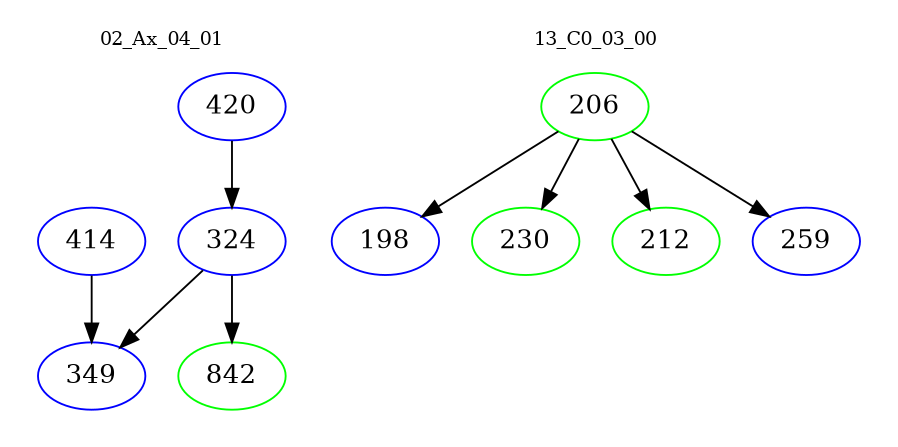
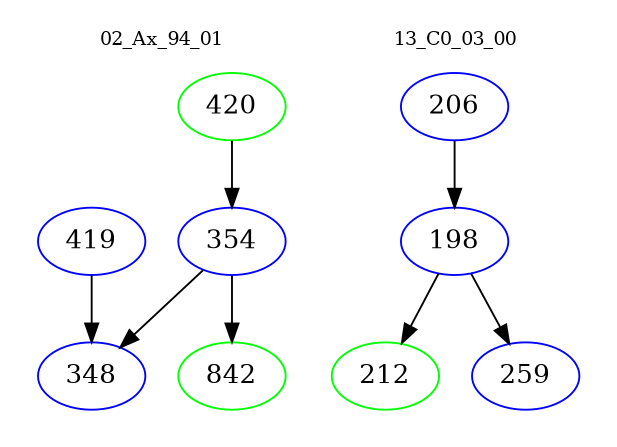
cluster "02_Ax_04_01": label "02_Ax_04_01" -> "02_Ax_94_01"
node "420": color blue -> green
node "206": color green -> blue
edge "206" -> "212": now "198" -> "212"
edge "206" -> "259": now "198" -> "259"
node "414": label "414" -> "419"
node "324": label "324" -> "354"
node "230": removed
node "349": label "349" -> "348"
